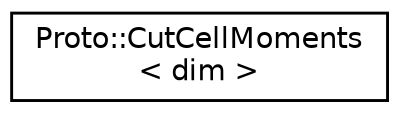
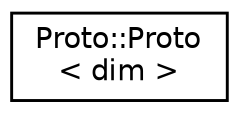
node "Proto::CutCellMoments < dim >": label "Proto::CutCellMoments < dim >" -> "Proto::Proto < dim >"
